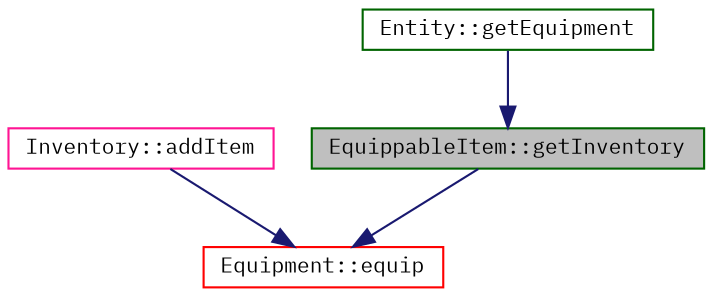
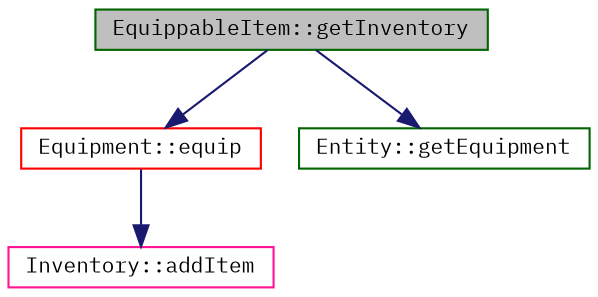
edge "Entity::getEquipment" -> "EquippableItem::getInventory": reversed
edge "Inventory::addItem" -> "Equipment::equip": reversed
